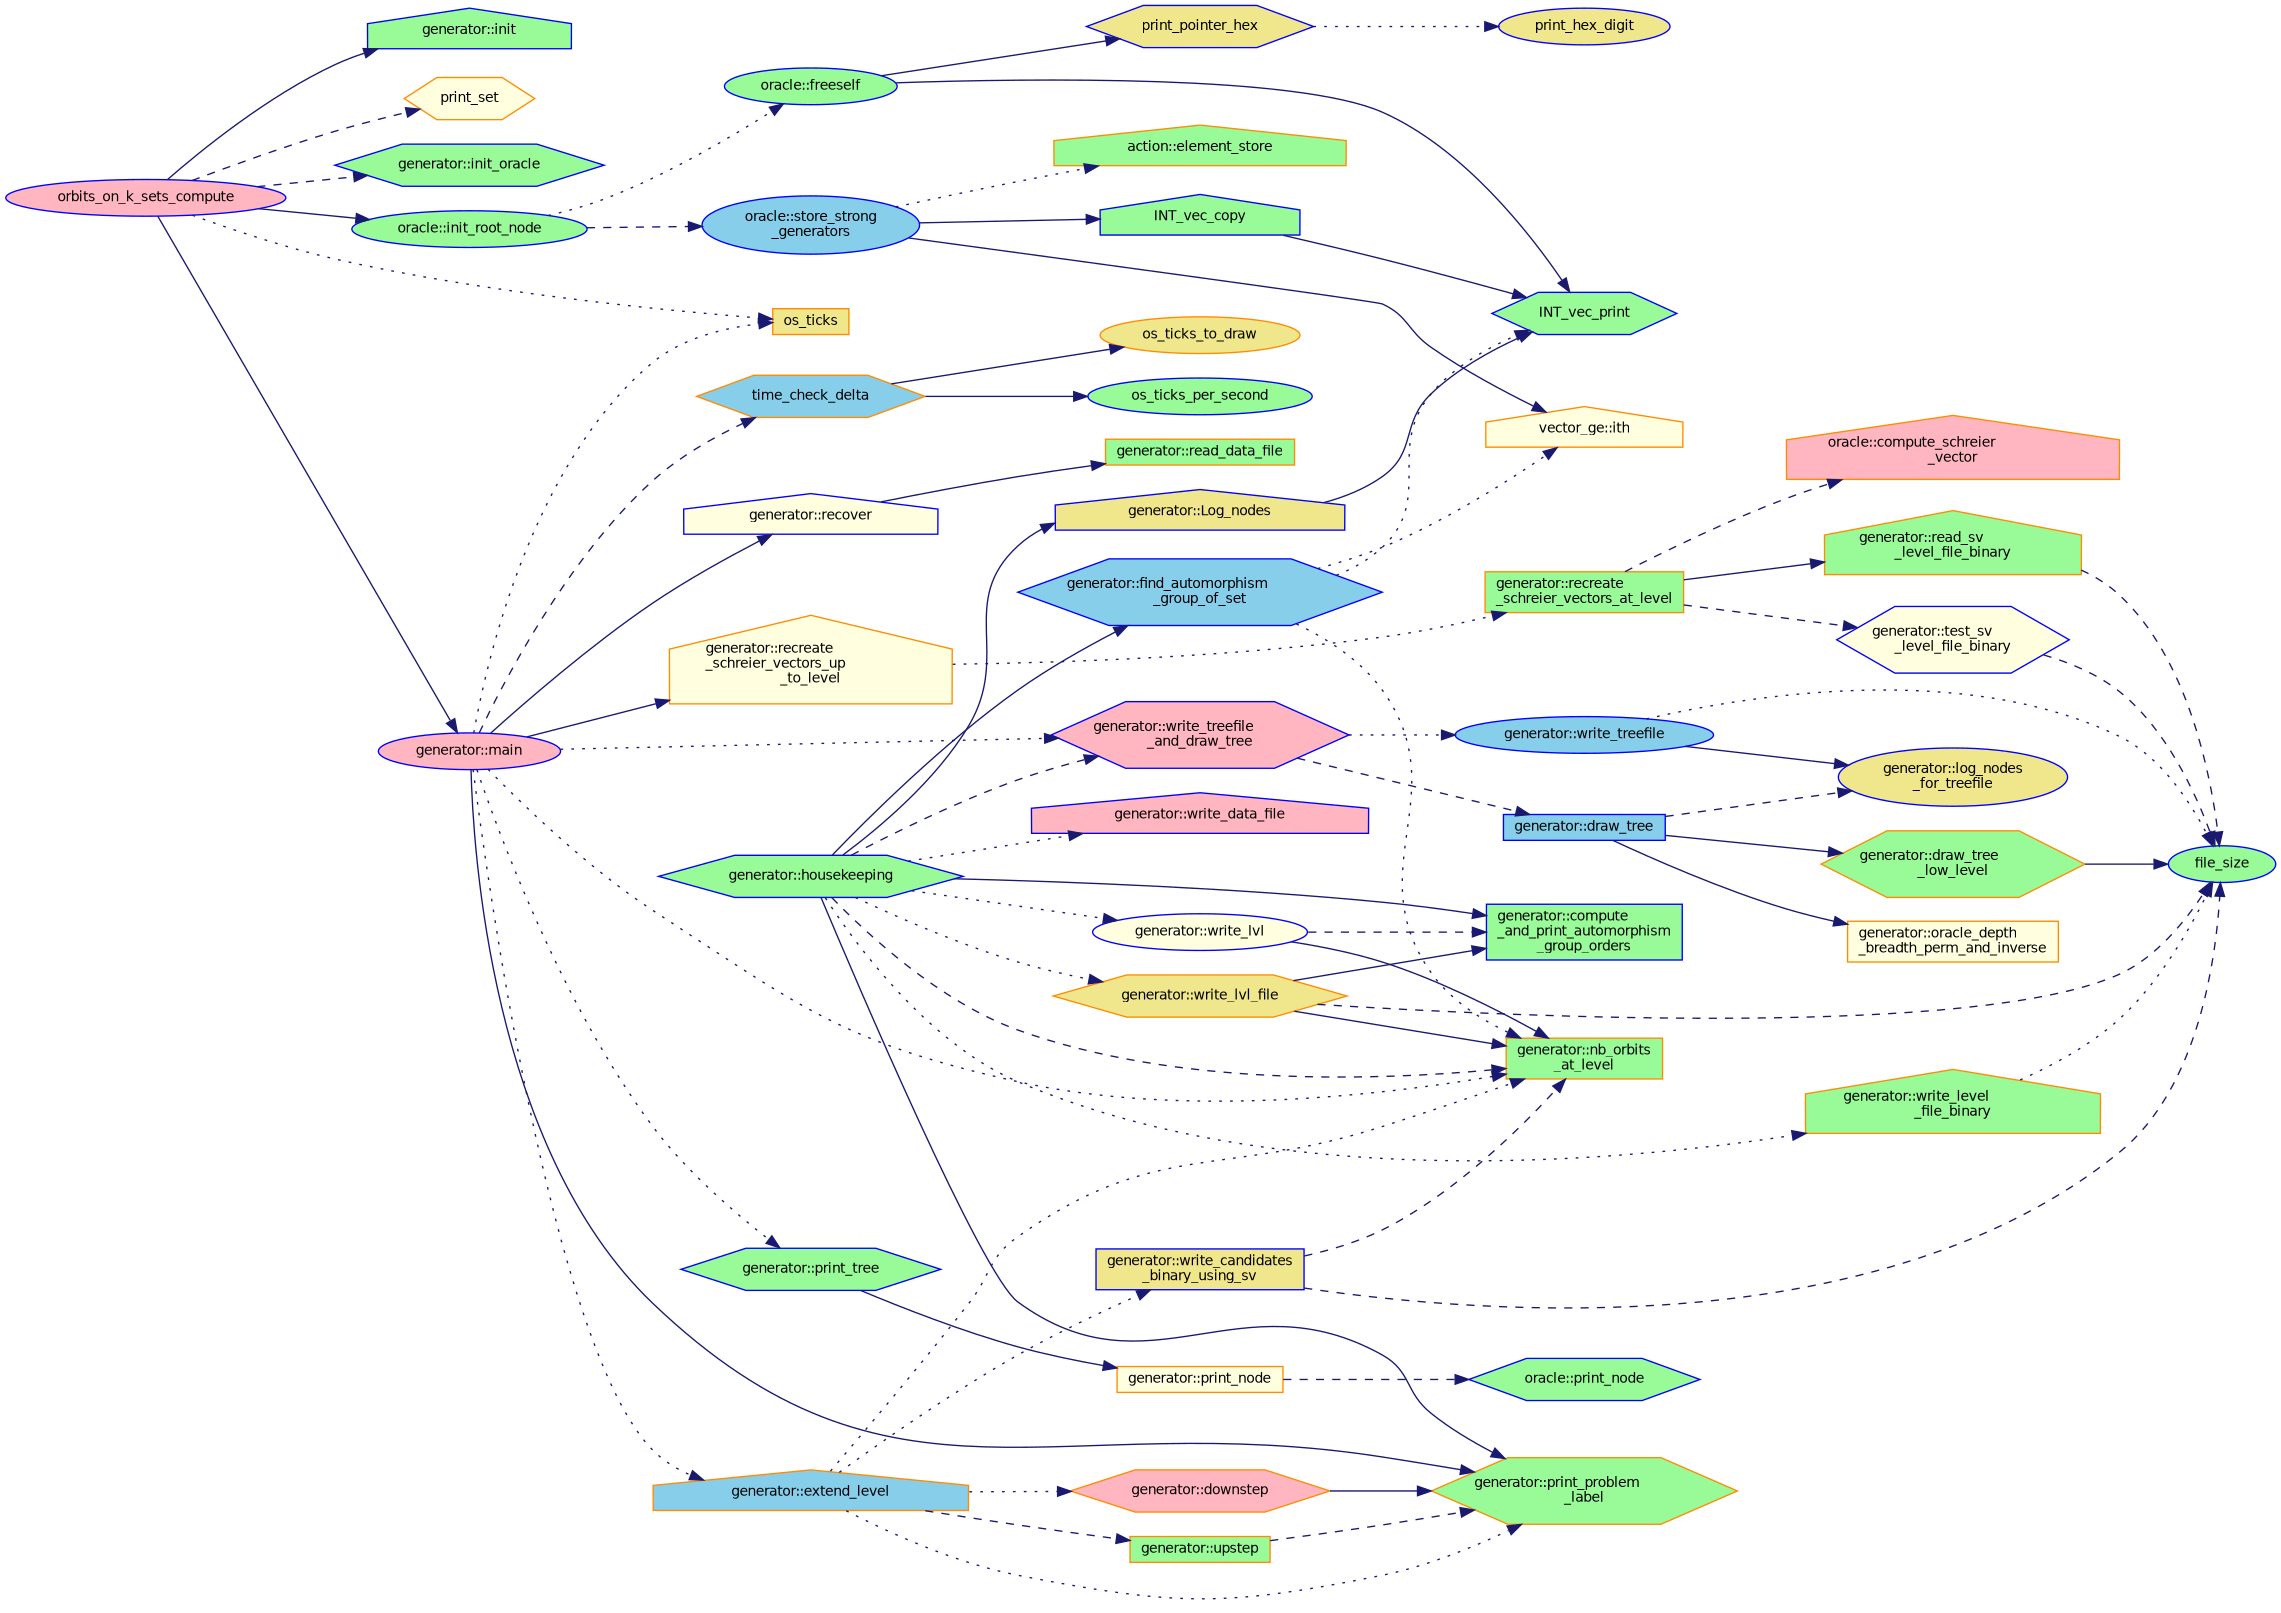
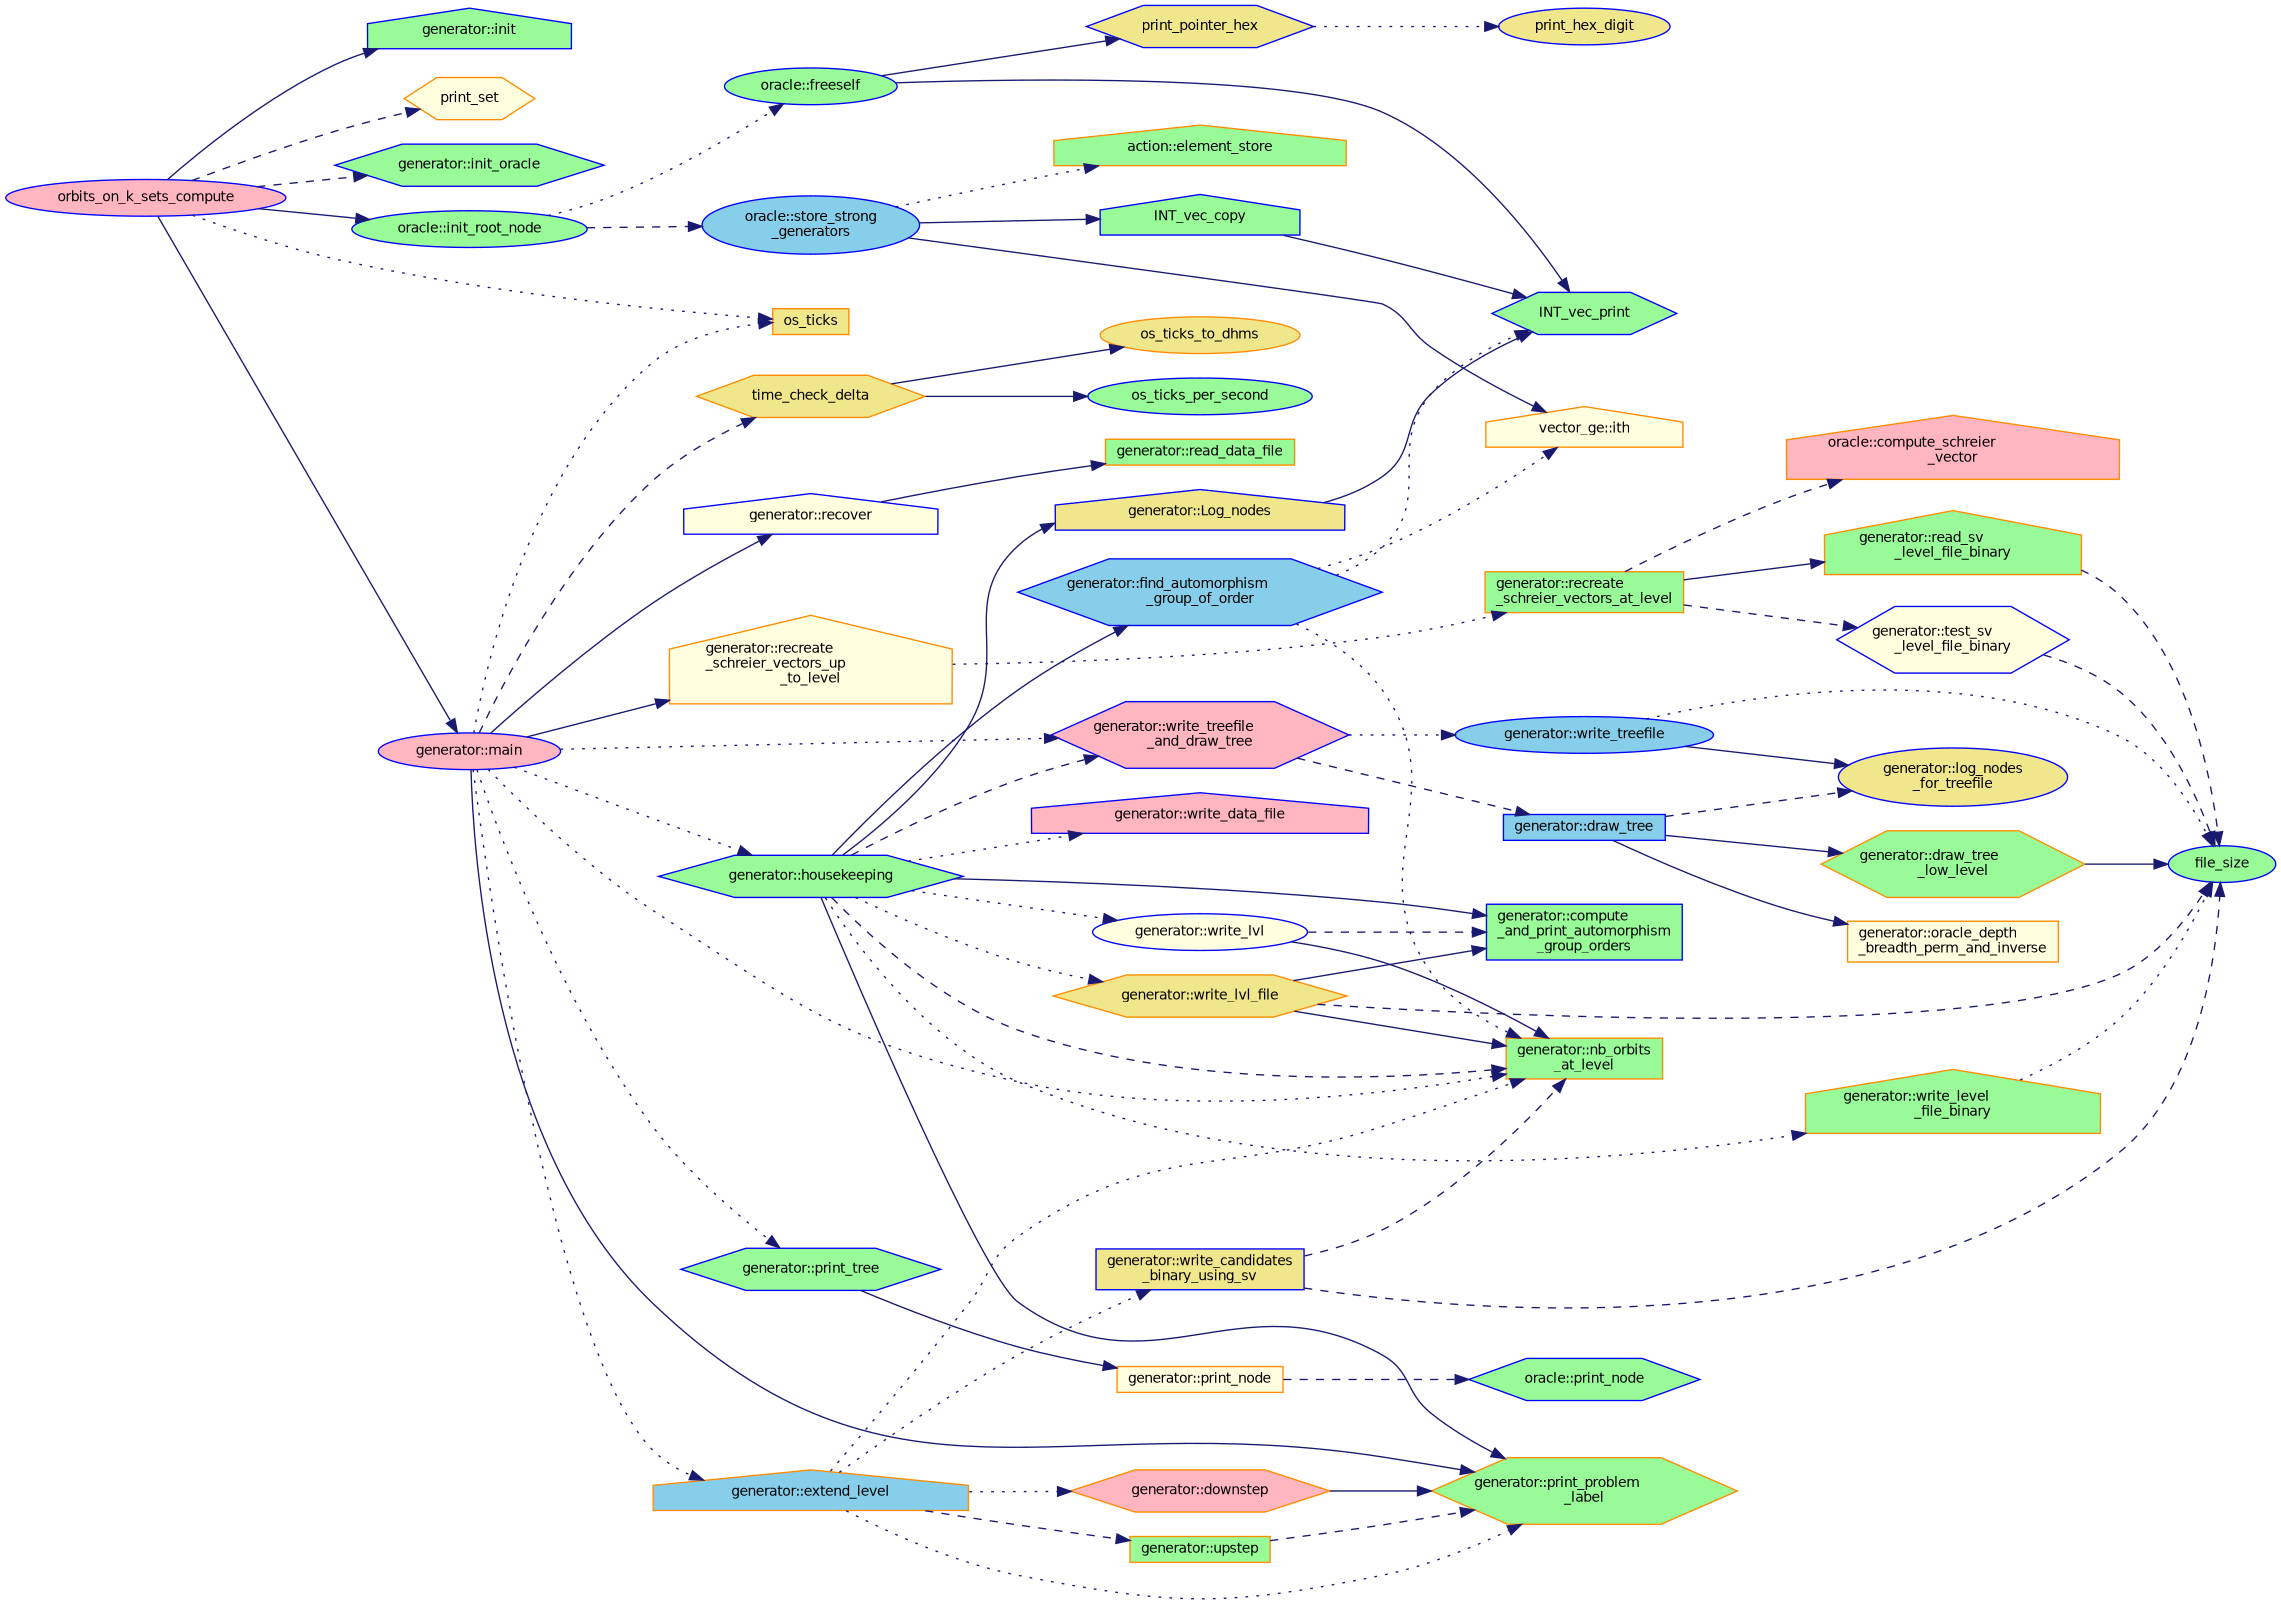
node "os_ticks_to_draw": label "os_ticks_to_draw" -> "os_ticks_to_dhms"
node "time_check_delta": fillcolor skyblue -> khaki
node "generator::find_automorphism _group_of_set": label "generator::find_automorphism _group_of_set" -> "generator::find_automorphism _group_of_order"
edge "generator::main" -> "generator::housekeeping": added
